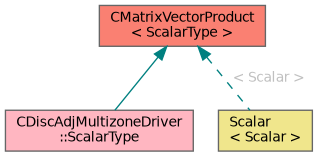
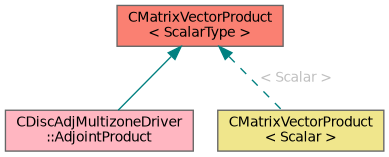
node "CDiscAdjMultizoneDriver ::ScalarType": label "CDiscAdjMultizoneDriver ::ScalarType" -> "CDiscAdjMultizoneDriver ::AdjointProduct"
node "Scalar < Scalar >": label "Scalar < Scalar >" -> "CMatrixVectorProduct < Scalar >"
